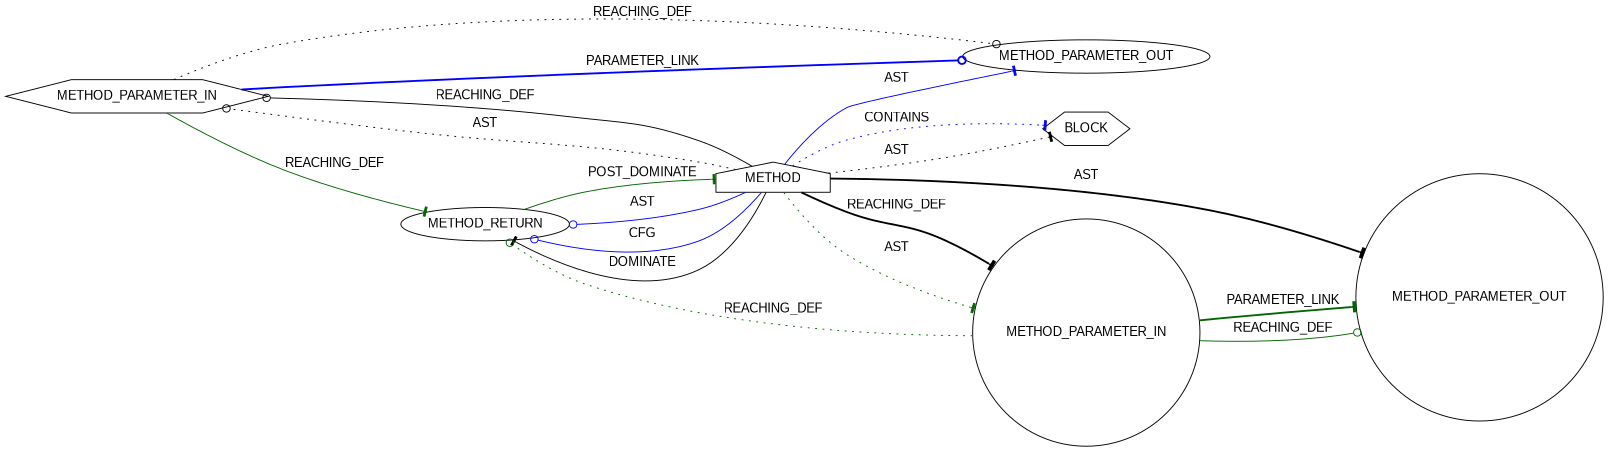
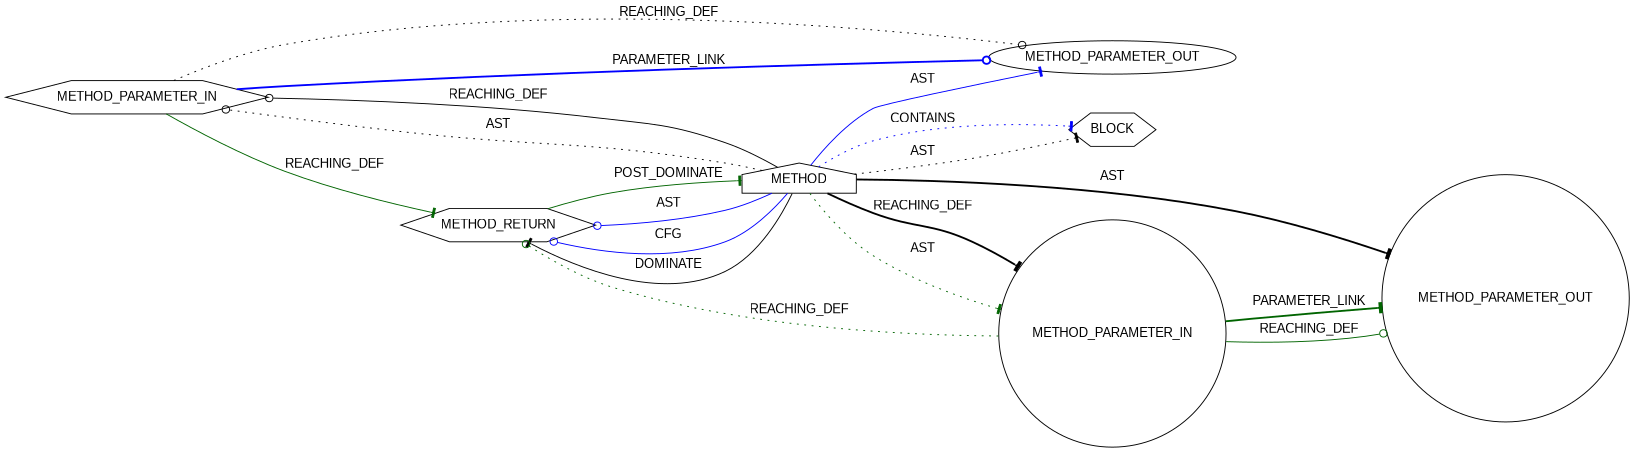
node "METHOD_RETURN": shape ellipse -> hexagon
